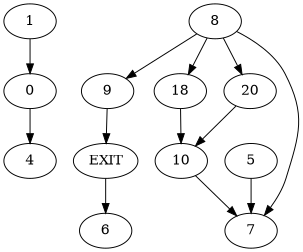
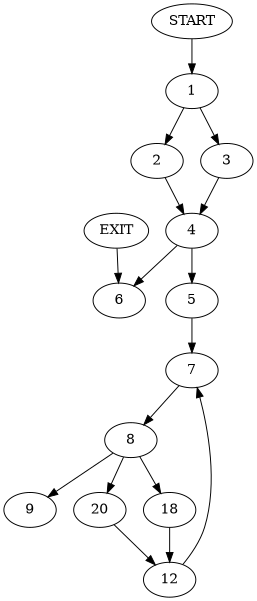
node "START": added
node "0": label "0" -> "3"
edge "8" -> "7": reversed
edge "9" -> "EXIT": removed
node "2": added
node "10": label "10" -> "12"
edge "4" -> "5": added
edge "4" -> "6": added
